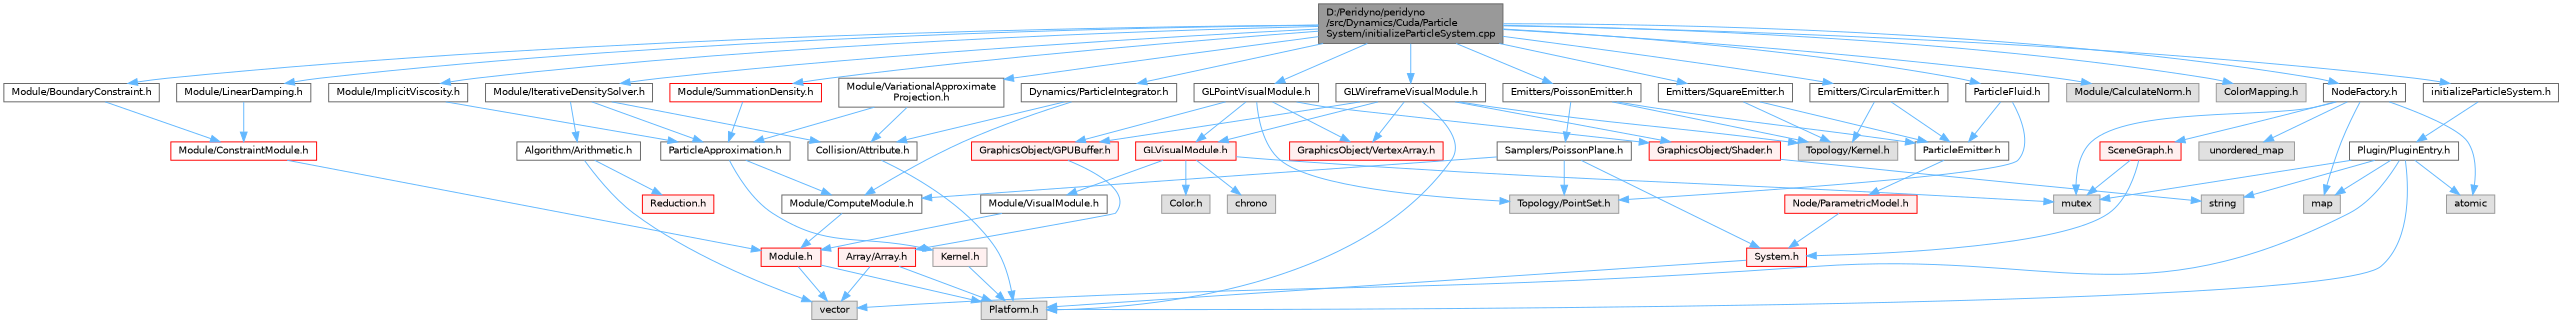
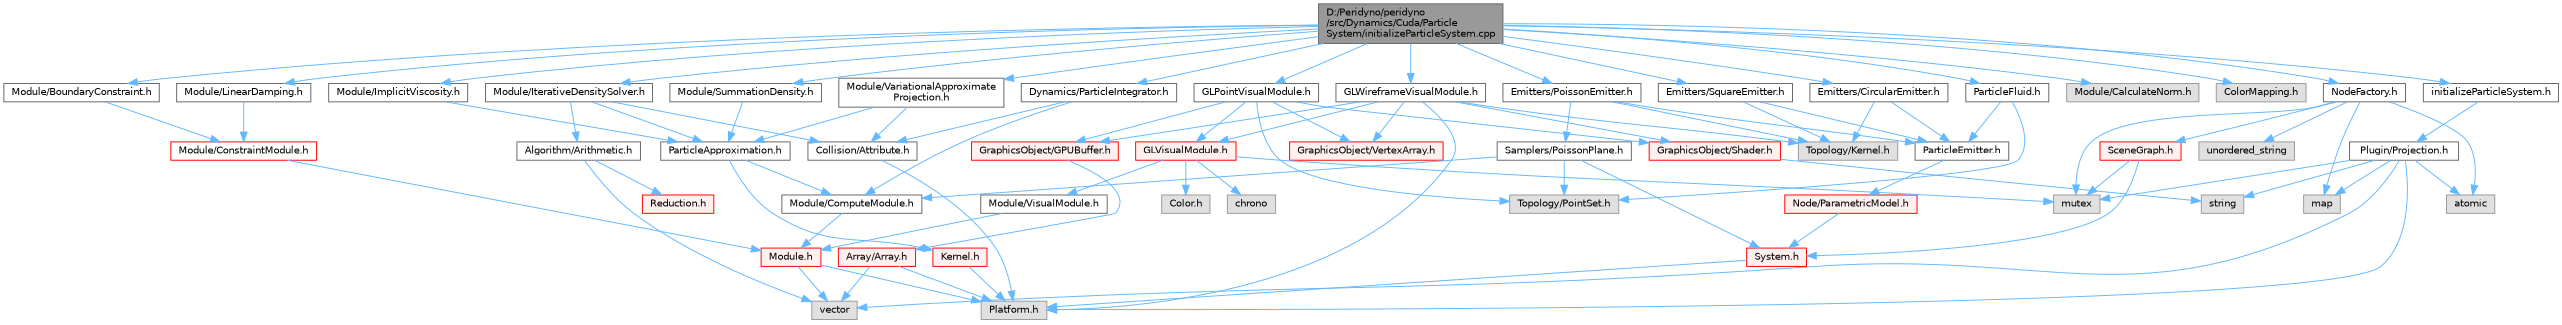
node "Module/SummationDensity.h": color red -> grey40
node "unordered_map": label "unordered_map" -> "unordered_string"
node "Plugin/PluginEntry.h": label "Plugin/PluginEntry.h" -> "Plugin/Projection.h"
node "Kernel.h": color grey60 -> red
